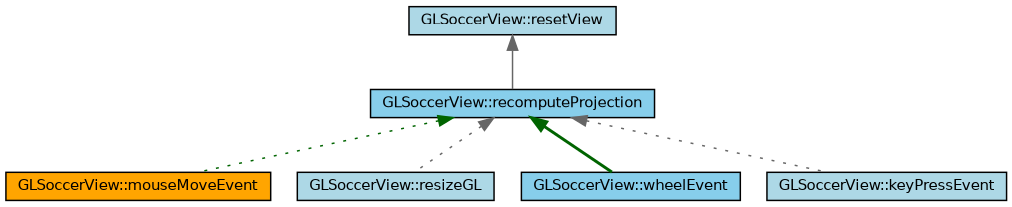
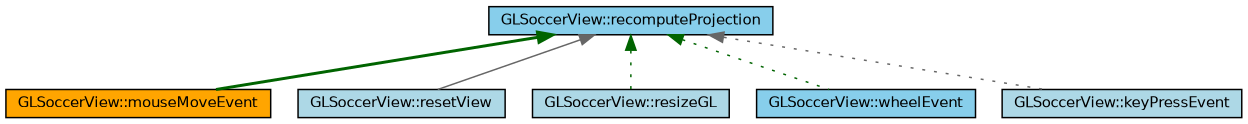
edge "GLSoccerView::recomputeProjection" -> "GLSoccerView::resetView": reversed
edge "GLSoccerView::mouseMoveEvent" -> "GLSoccerView::recomputeProjection": style dotted -> bold
edge "GLSoccerView::resizeGL" -> "GLSoccerView::recomputeProjection": color gray40 -> darkgreen
edge "GLSoccerView::wheelEvent" -> "GLSoccerView::recomputeProjection": style bold -> dotted
